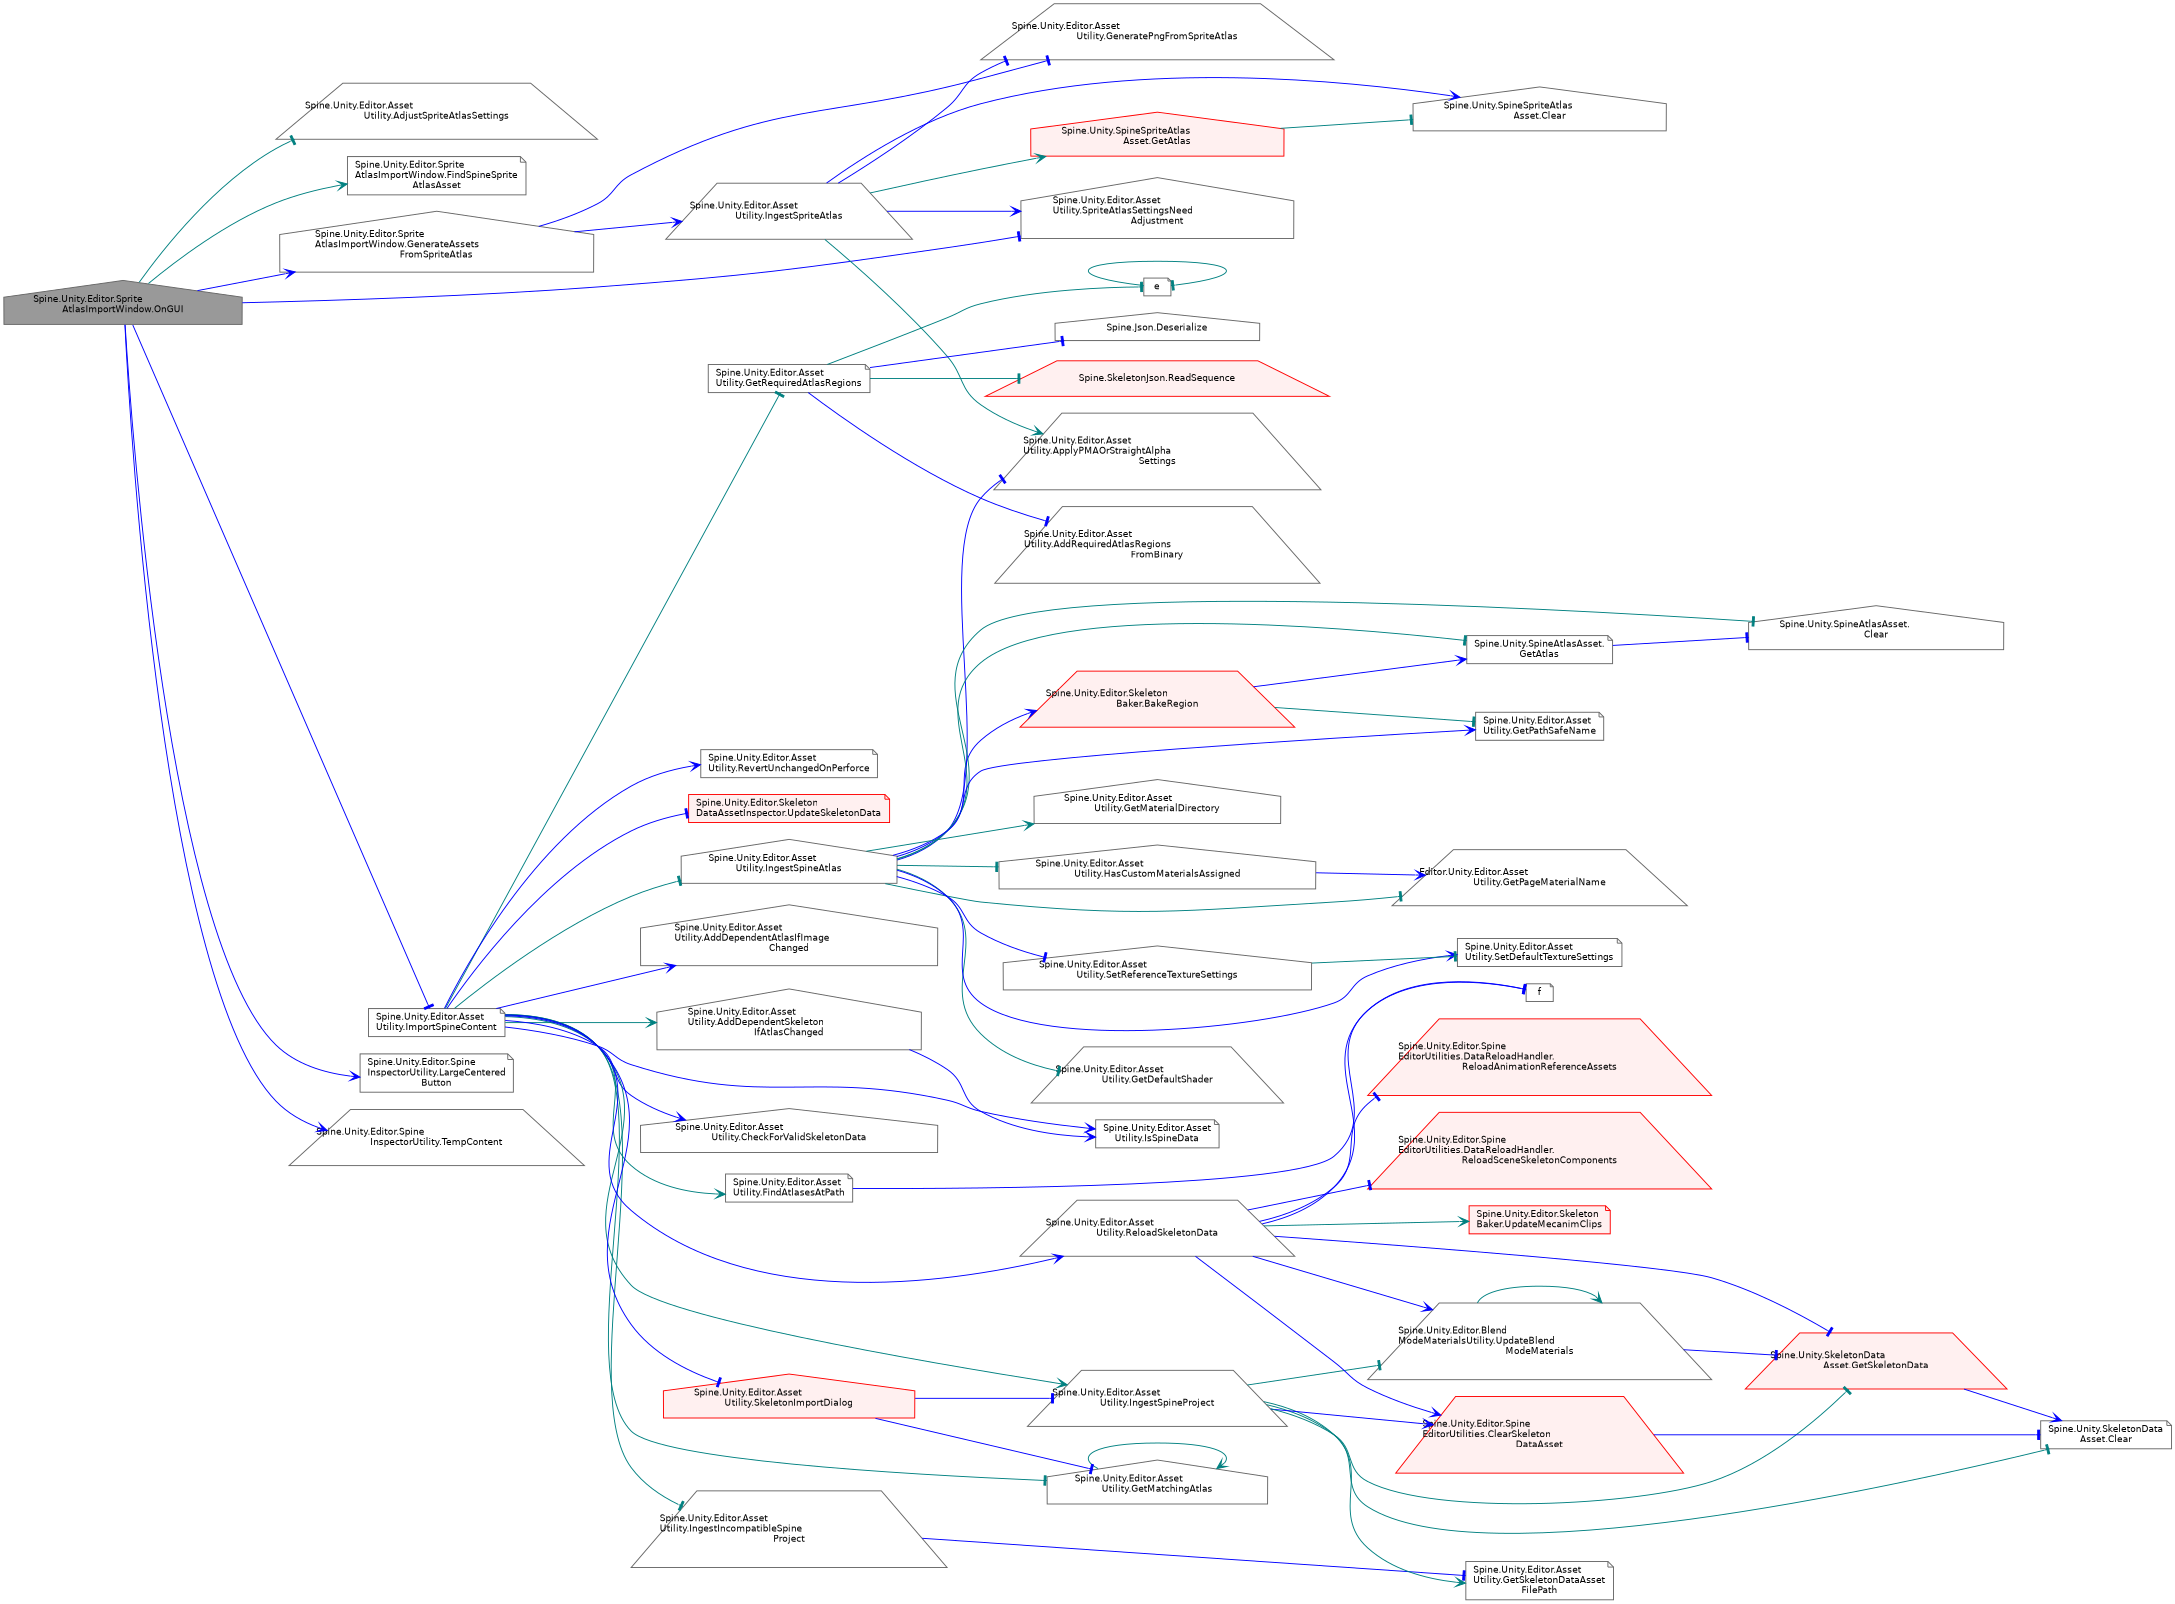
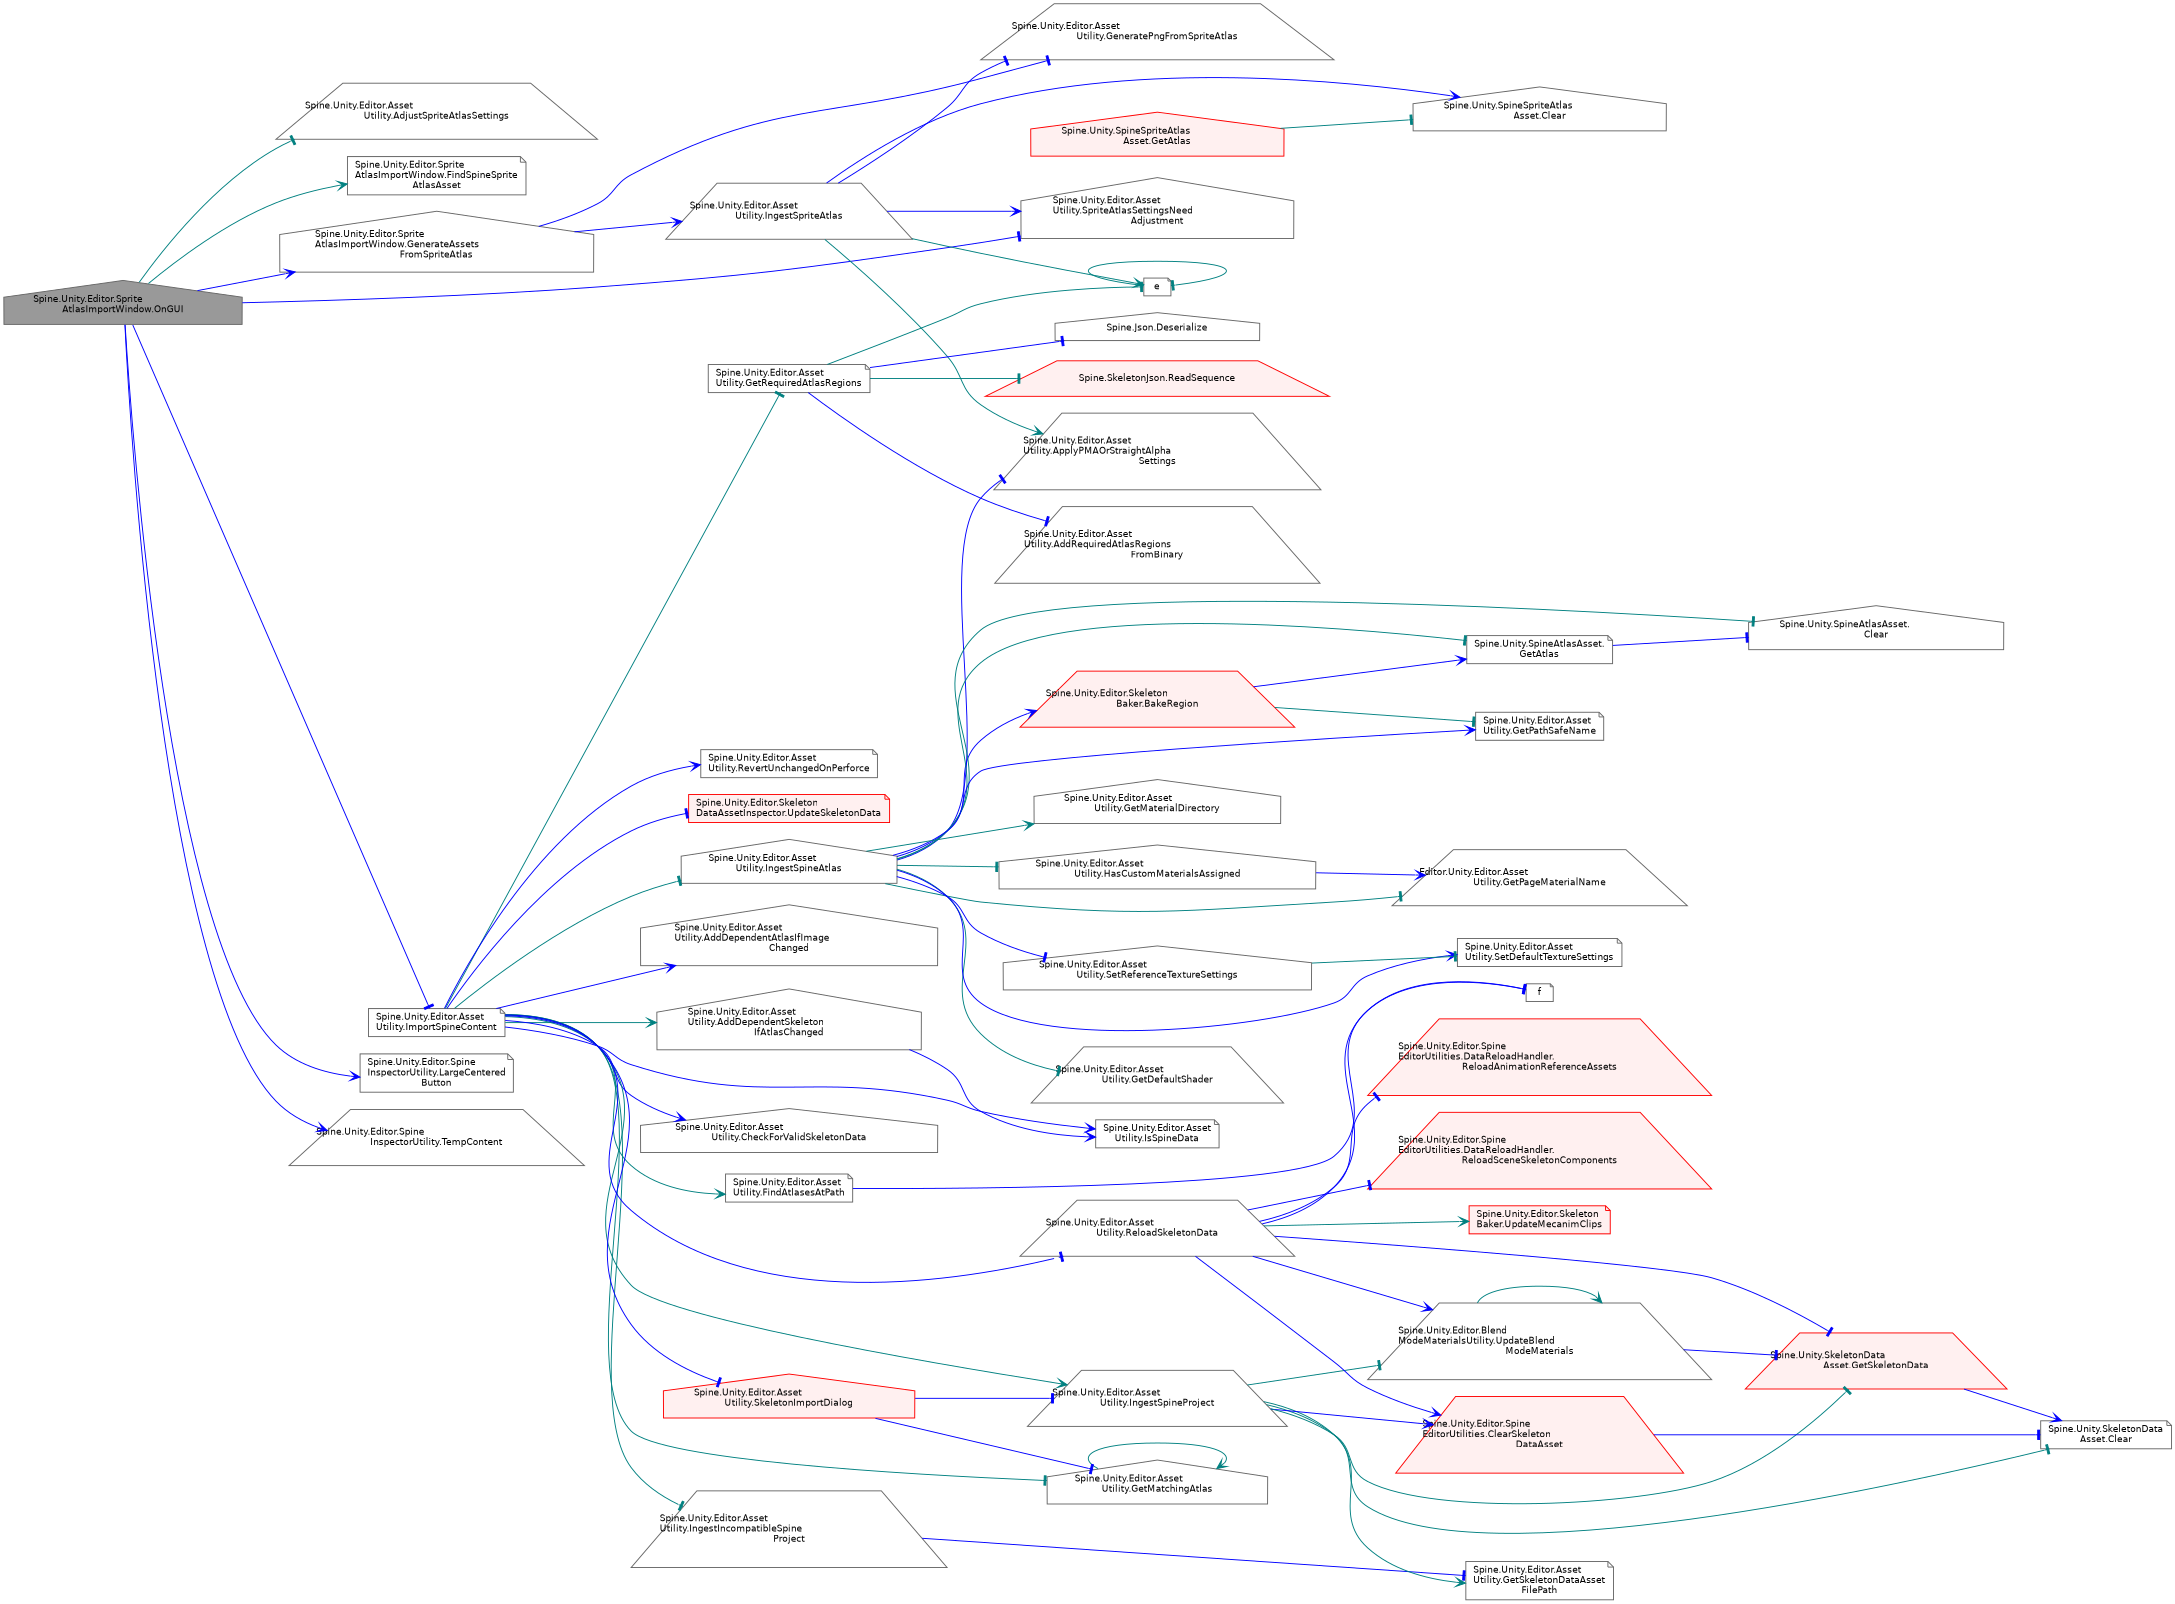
edge "Spine.Unity.Editor.Asset Utility.IngestSpriteAtlas" -> "Spine.Unity.SpineSpriteAtlas Asset.GetAtlas": now "Spine.Unity.Editor.Asset Utility.IngestSpriteAtlas" -> "e"
edge "Spine.Unity.Editor.Asset Utility.ImportSpineContent" -> "Spine.Unity.Editor.Asset Utility.ReloadSkeletonData": arrowhead vee -> tee
